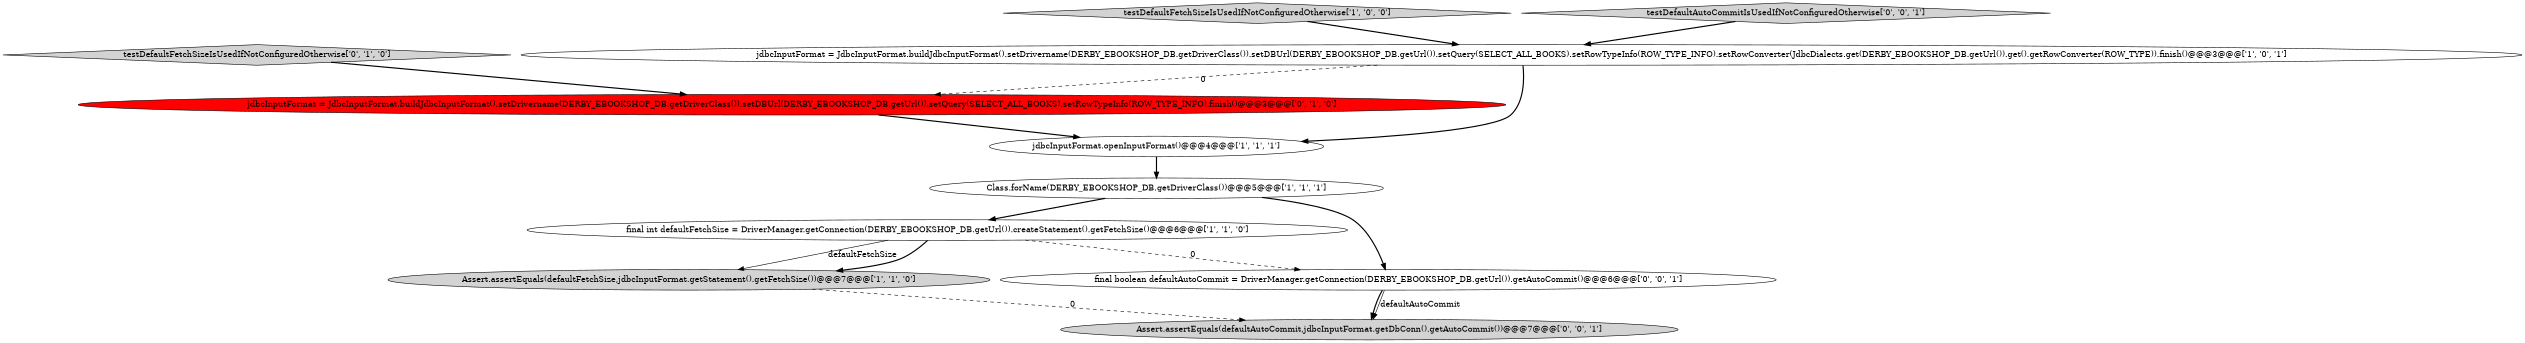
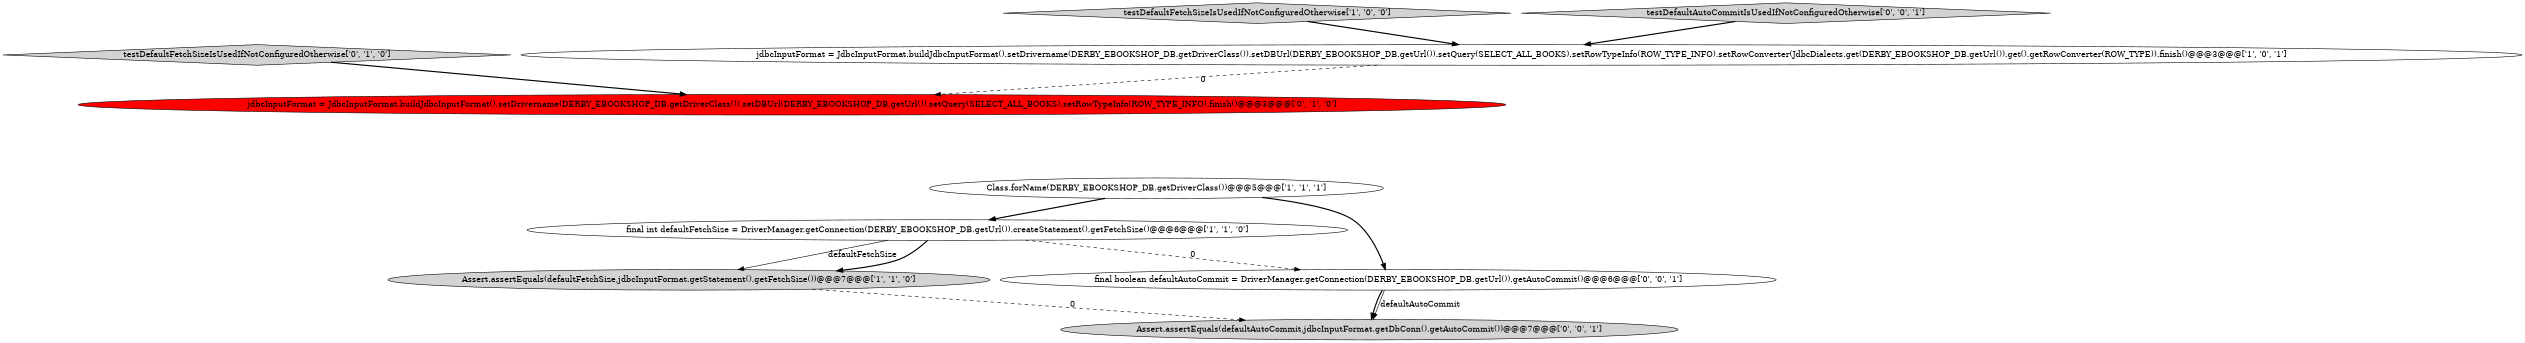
node "jdbcInputFormat.openInputFormat()@@@4@@@['1', '1', '1']": removed
